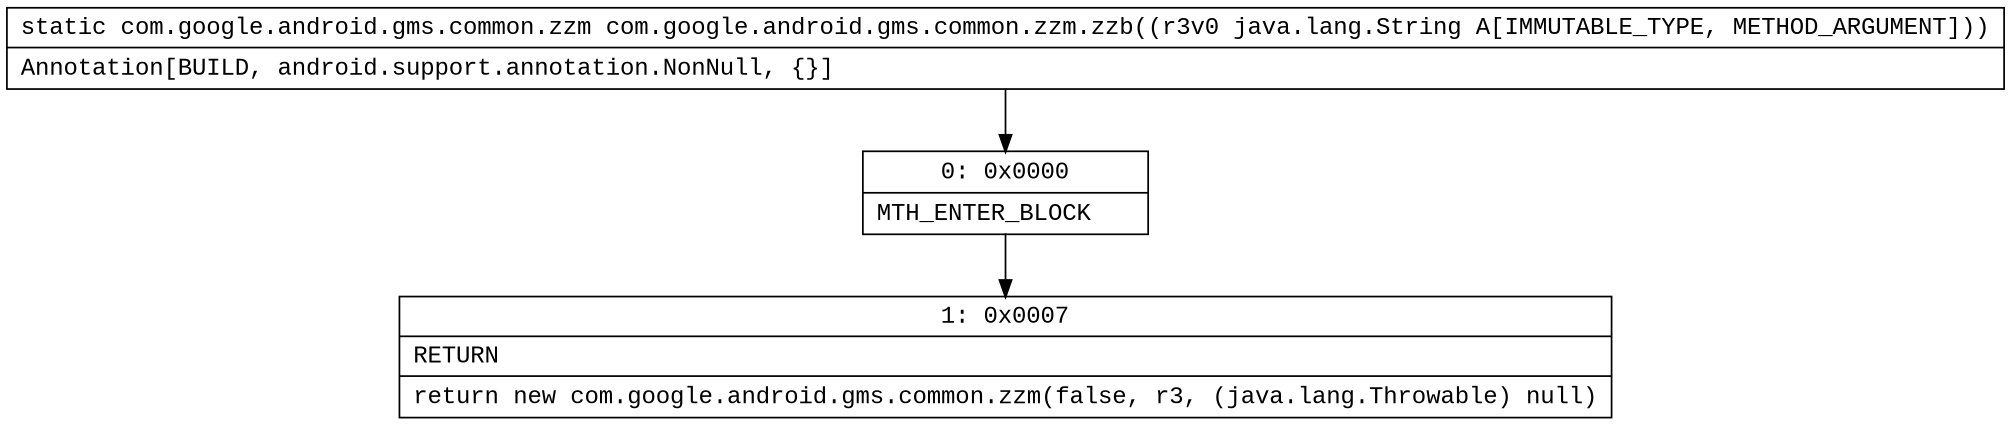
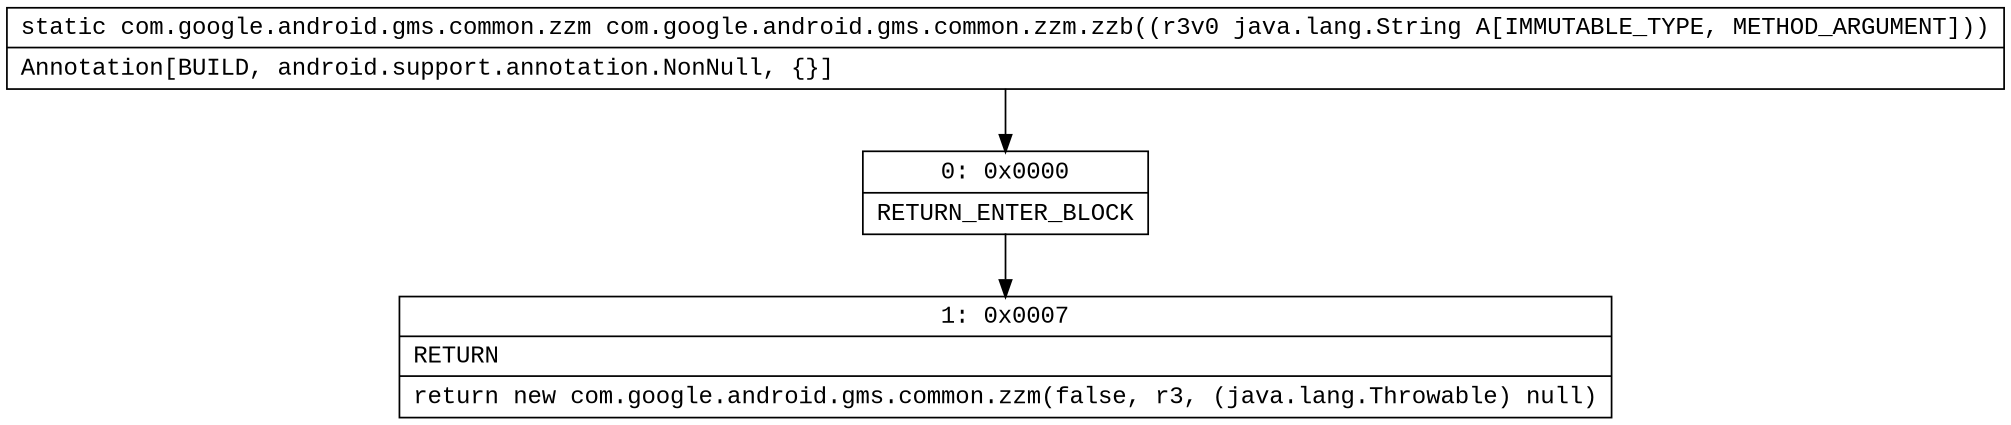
node "0: 0x0000": text "MTH_ENTER_BLOCK" -> "RETURN_ENTER_BLOCK"
